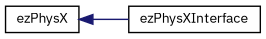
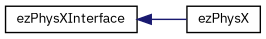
edge "ezPhysXInterface" -> "ezPhysX": reversed
